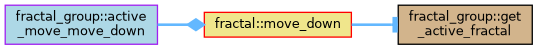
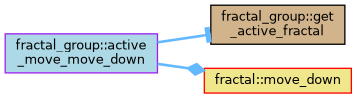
edge "fractal::move_down" -> "fractal_group::get _active_fractal": now "fractal_group::active _move_move_down" -> "fractal_group::get _active_fractal"
